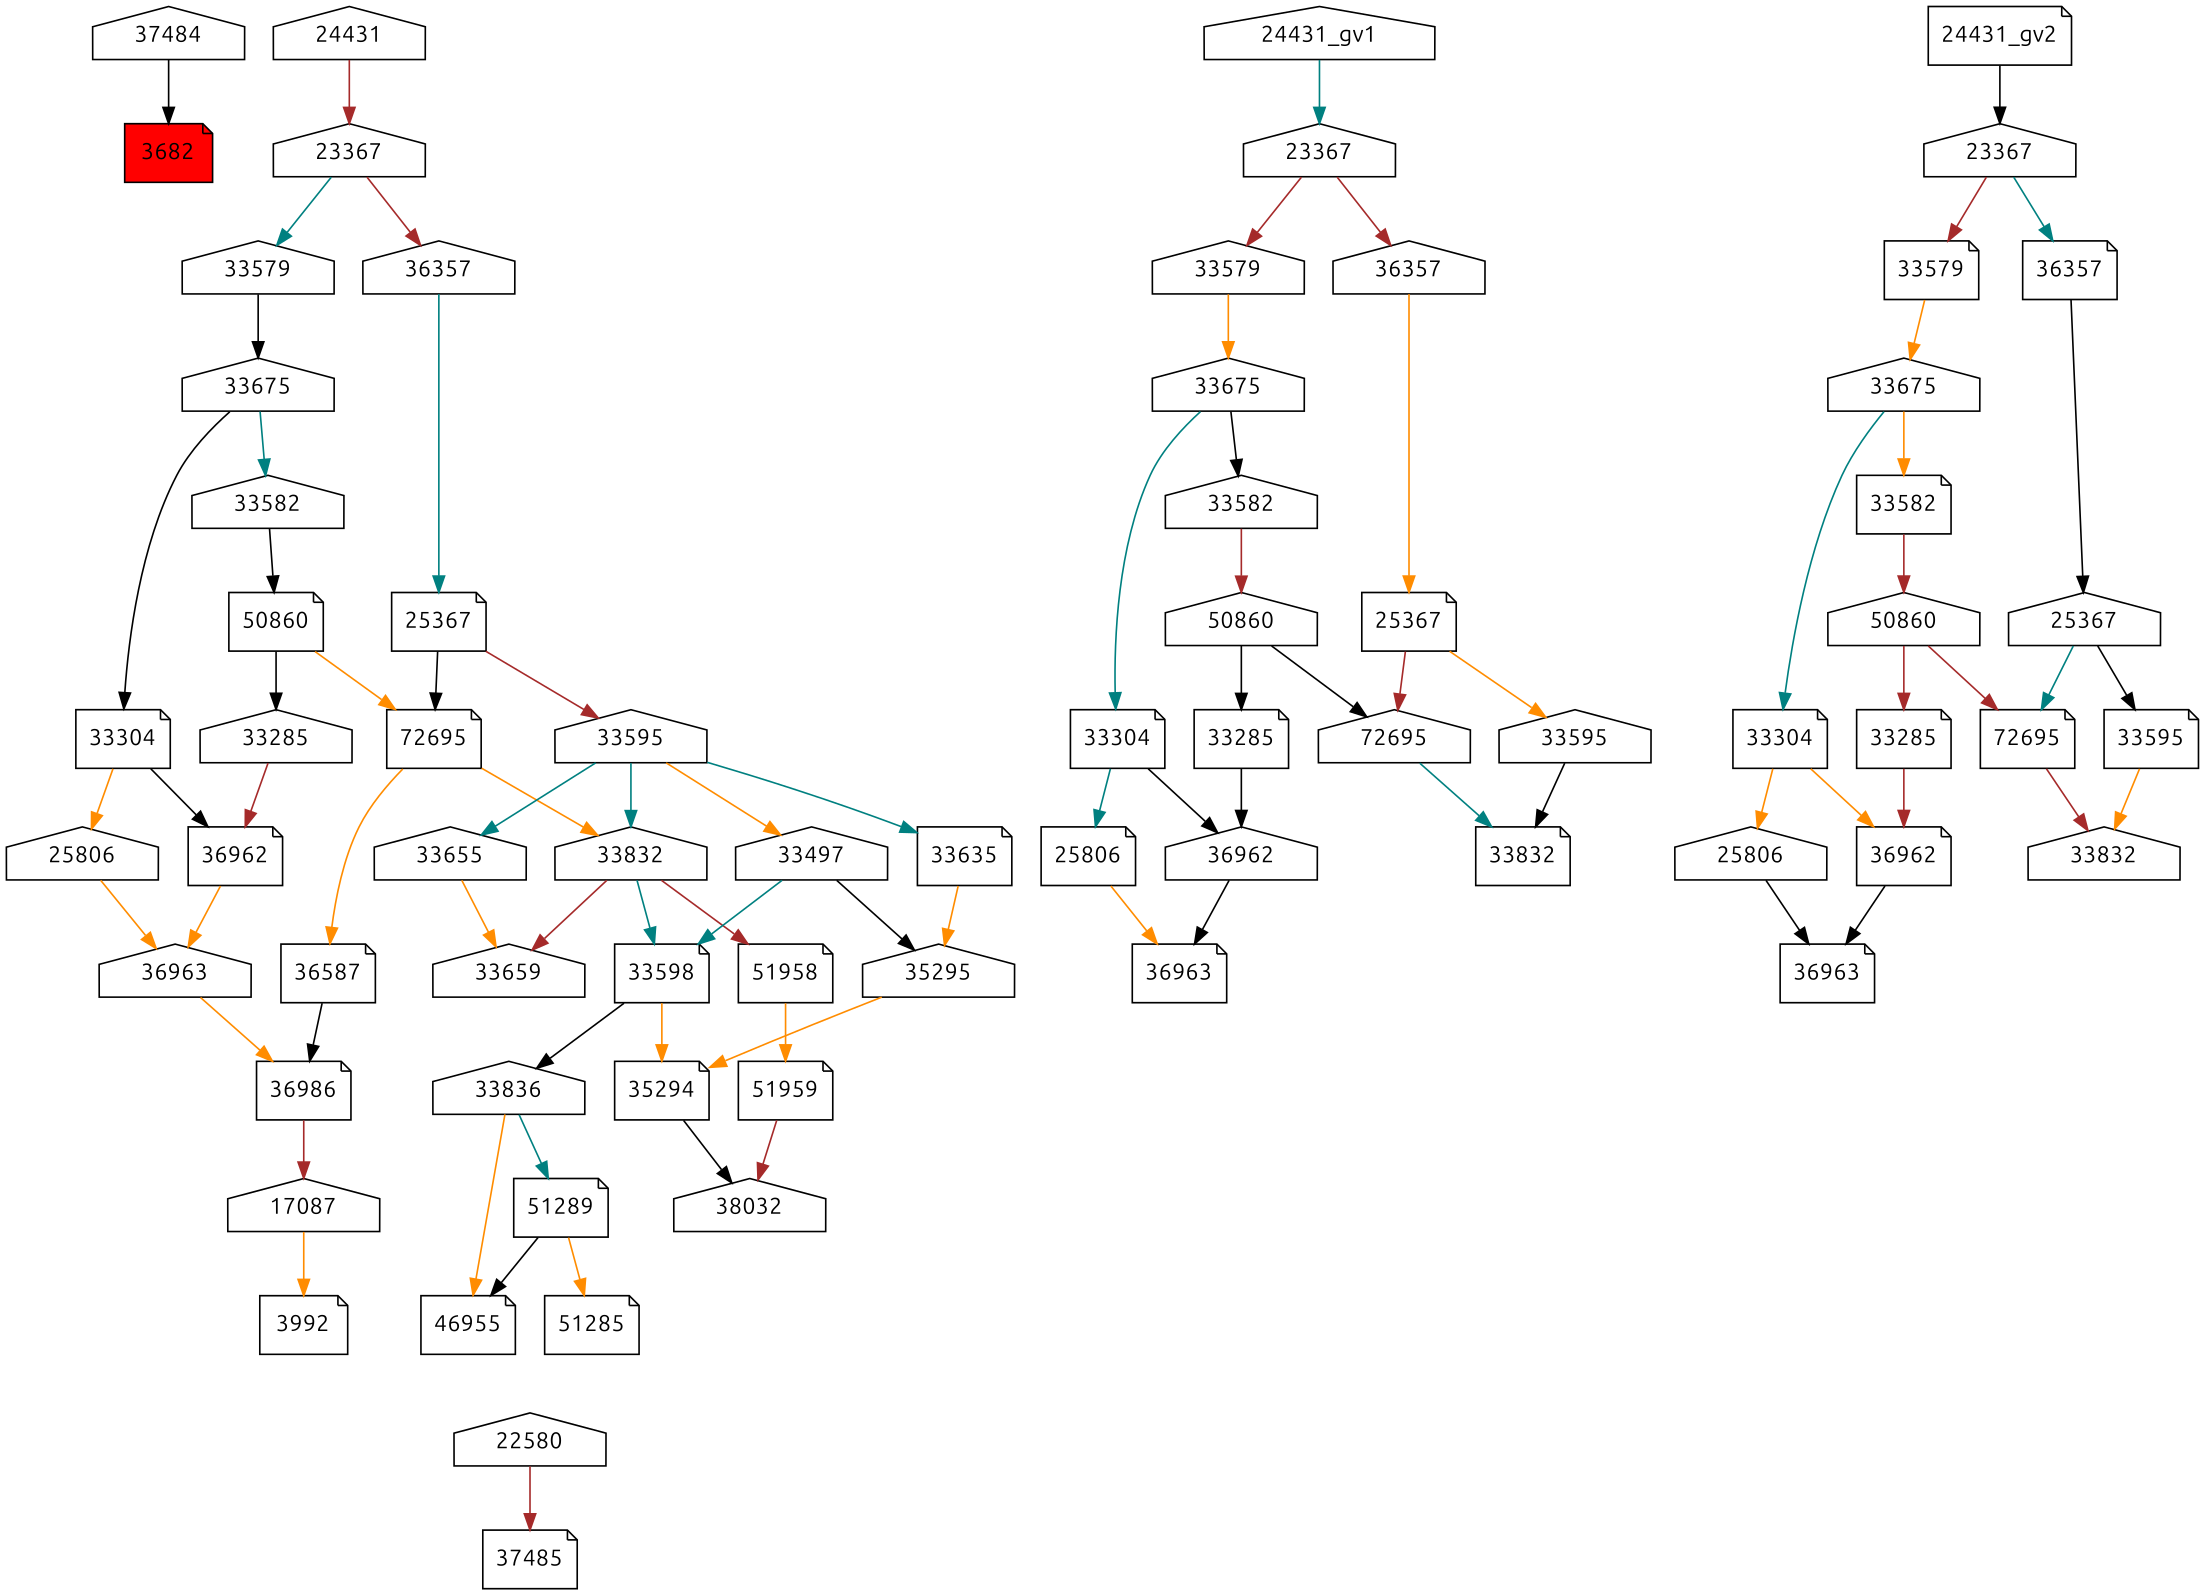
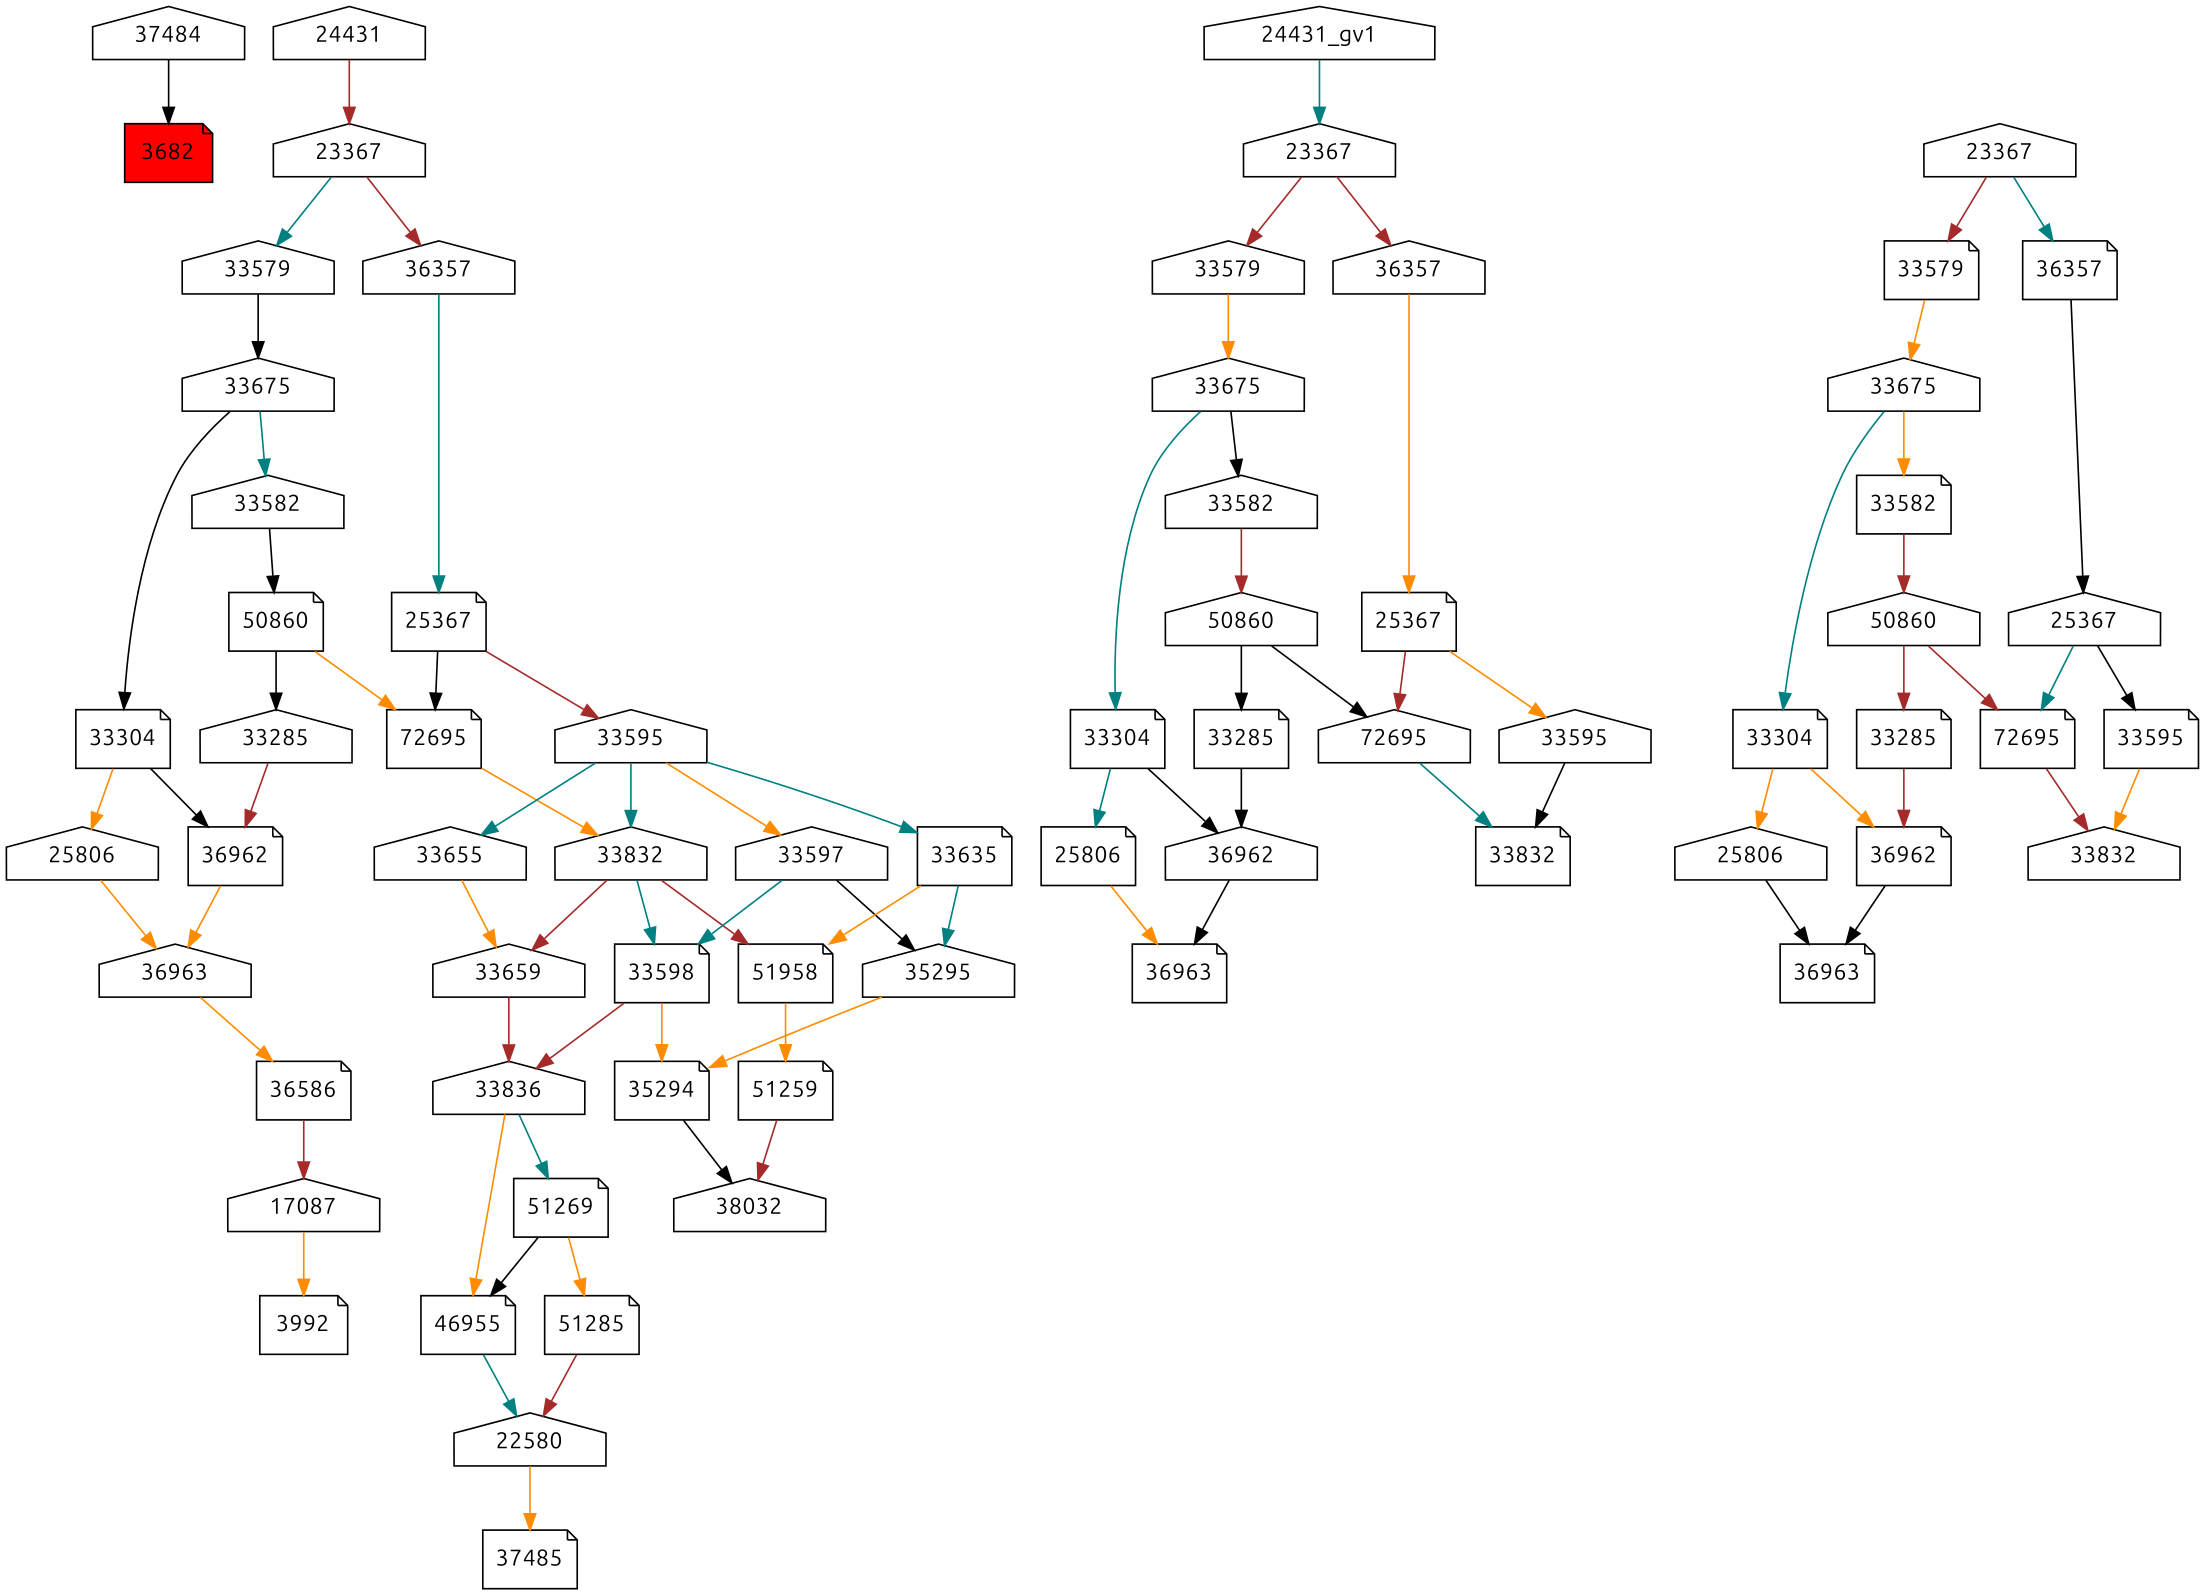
node "24431_gv2": removed
node "33497": label "33497" -> "33597"
edge "33635" -> "35295": color darkorange -> teal
edge "33635" -> "51958": added
node "36587": removed
edge "33659" -> "33836": added
edge "33598" -> "33836": color black -> brown
node "36986": label "36986" -> "36586"
node "51959": label "51959" -> "51259"
node "51289": label "51289" -> "51269"
edge "46955" -> "22580": added
edge "51285" -> "22580": added
edge "22580" -> "37485": color brown -> darkorange
